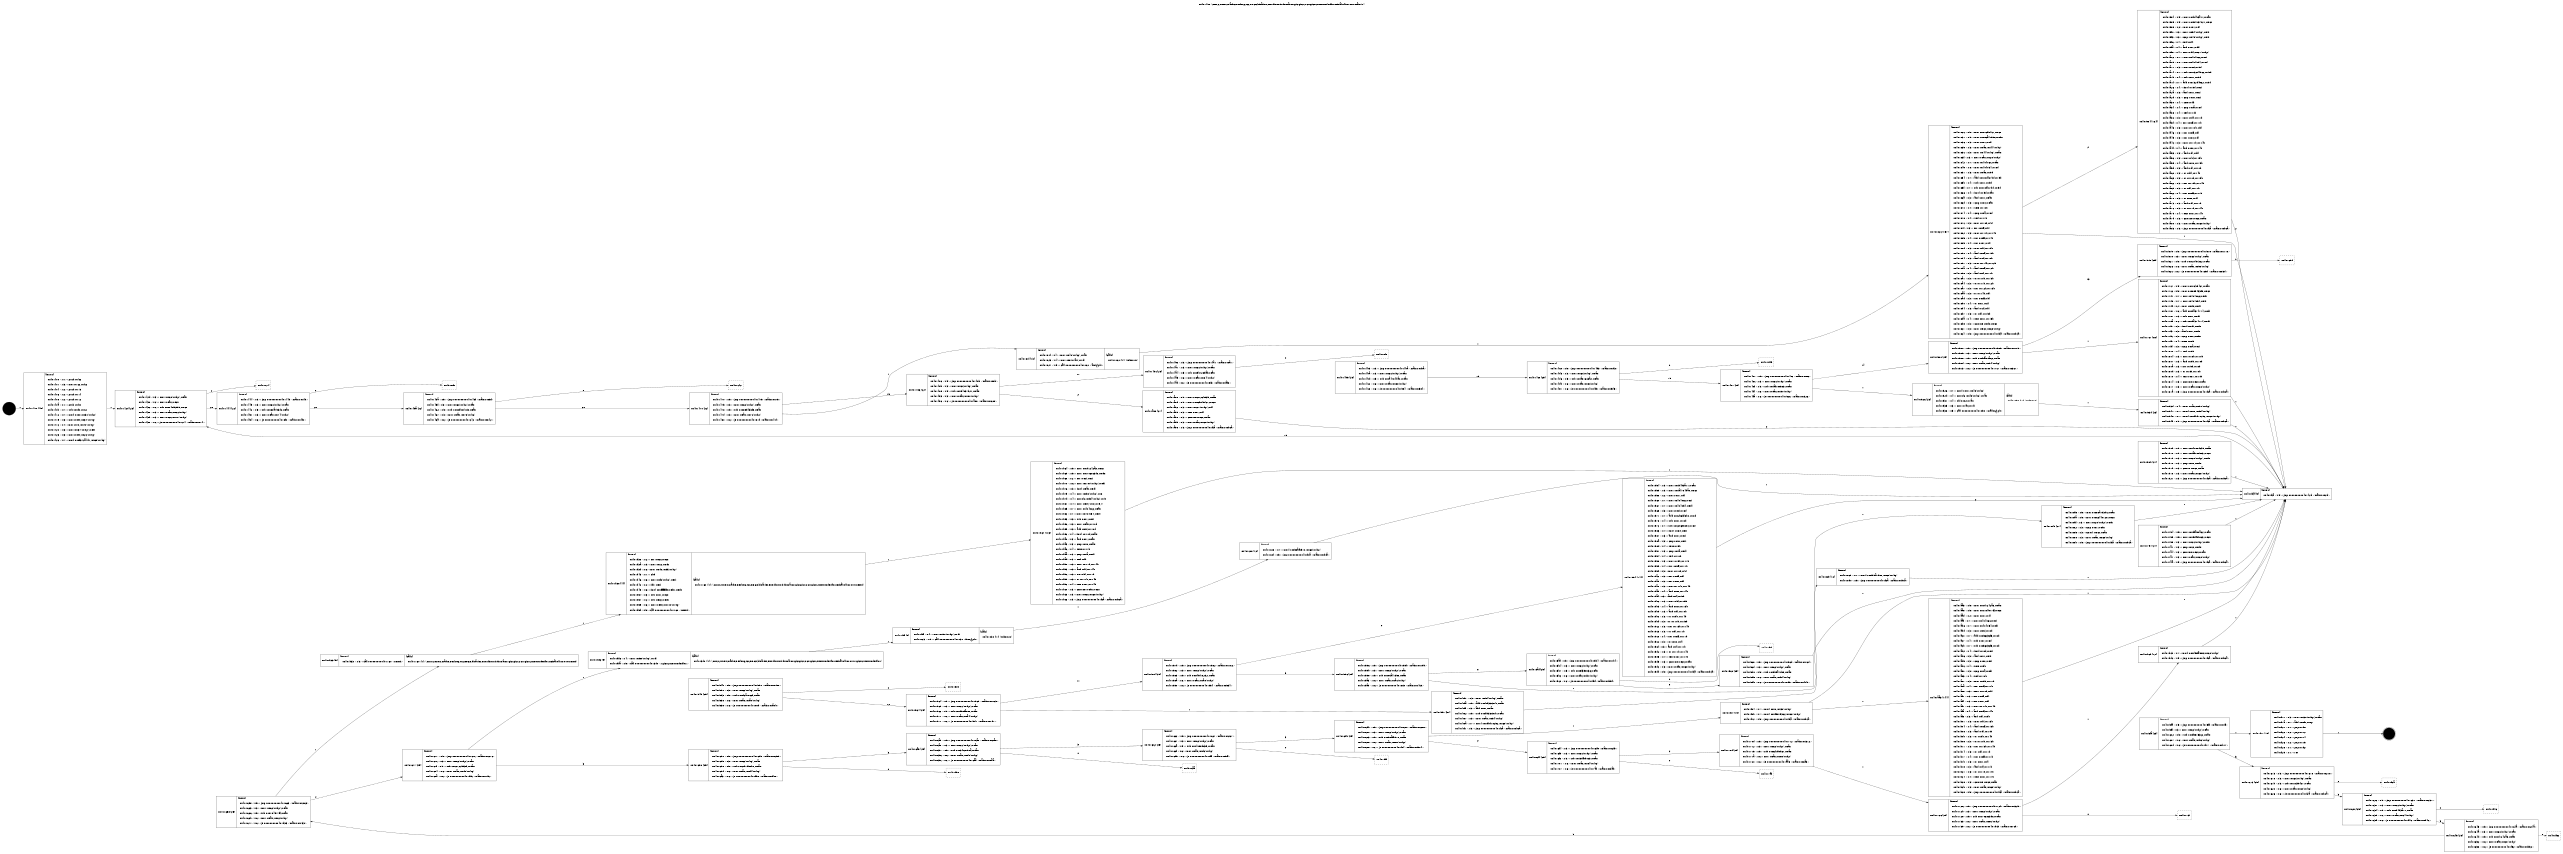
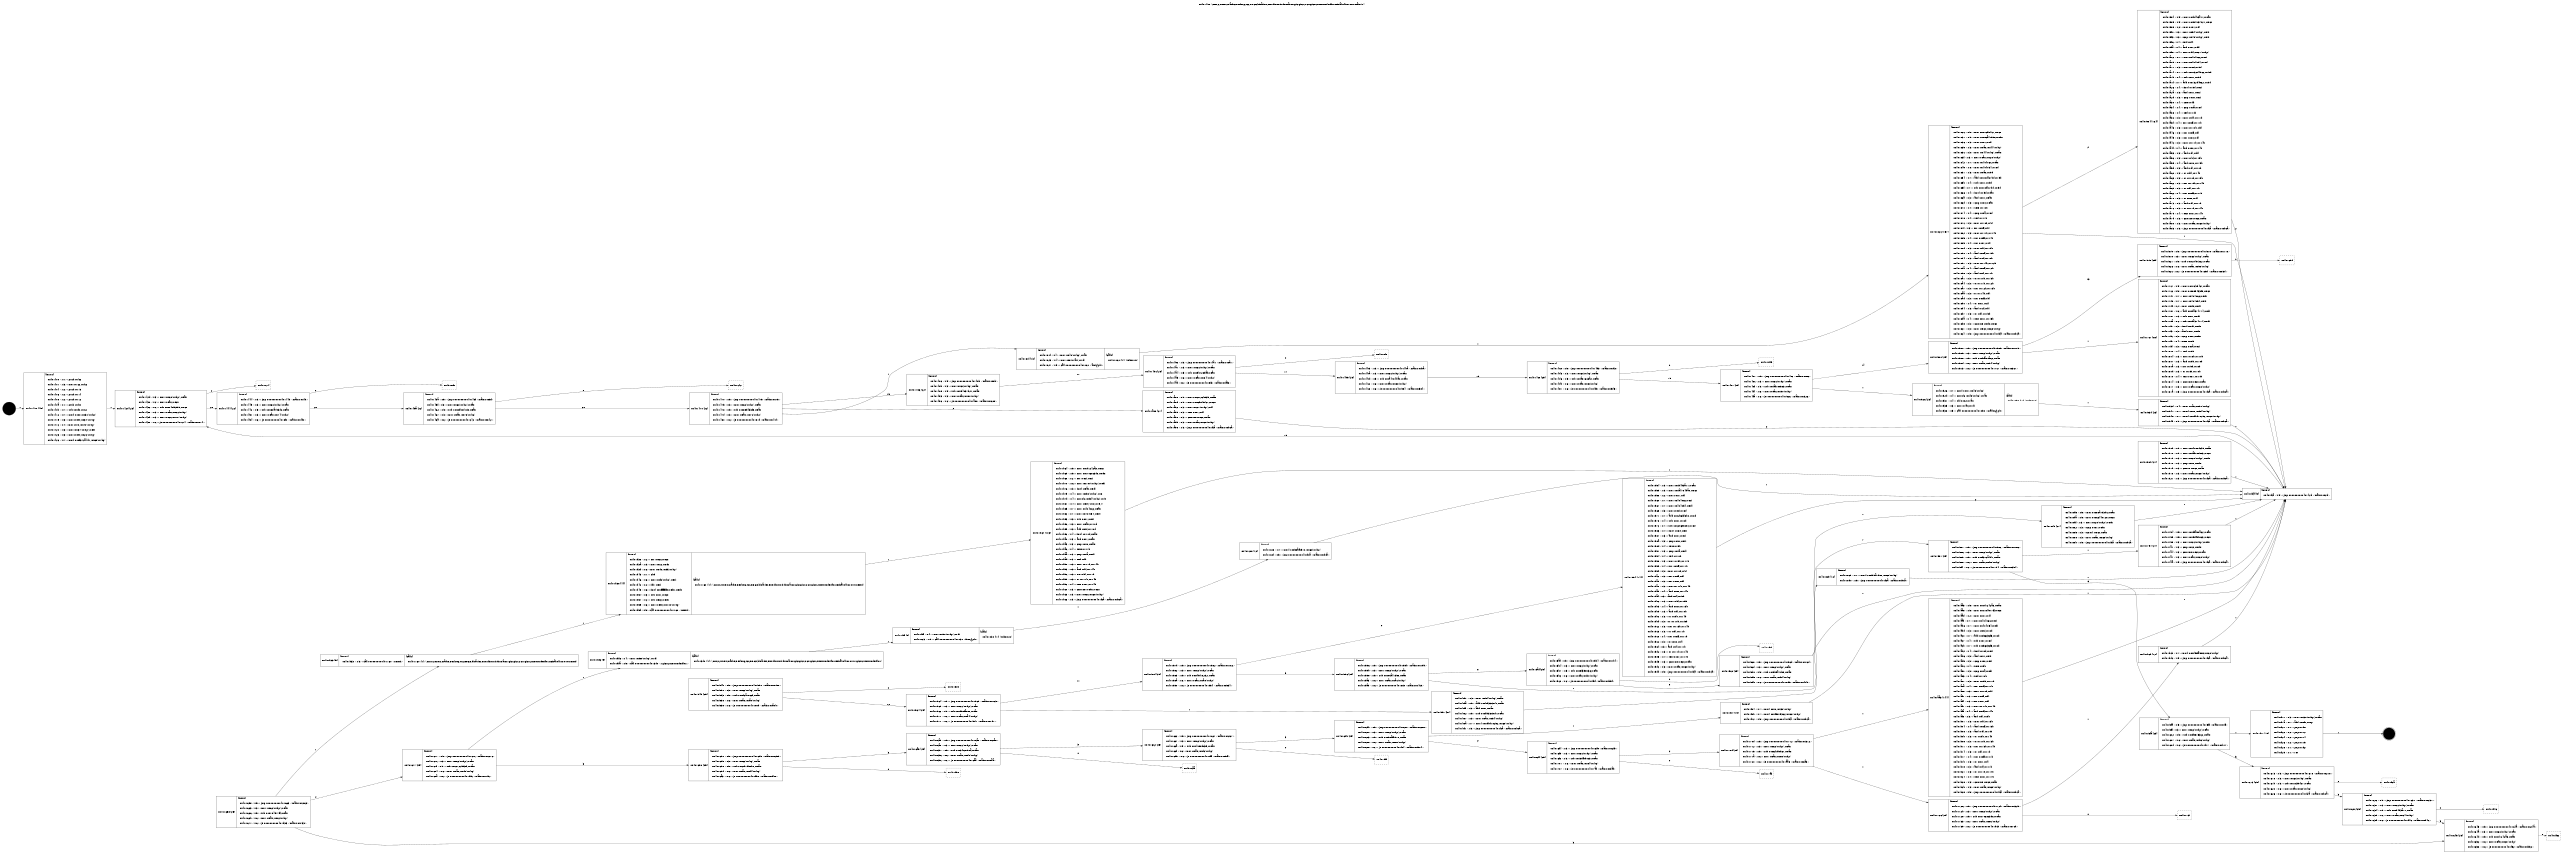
edge "0x40149c [25]" -> "0x4014b5 [25]": added, label "17"
edge "0x401486 [22]" -> "0x401a88 [27]": now "0x401470 [22]" -> "0x401a88 [27]"
edge "0x4017c7 [88]" -> "0x401fca [5]": removed, label "1"
node "0x4015e1 [25]": added
edge "0x401f04 [19]" -> "0x401aa3 [144]": now "0x40170d [25]" -> "0x401aa3 [144]"
edge "0x401645 [25]" -> "0x40165e [25]": reversed
